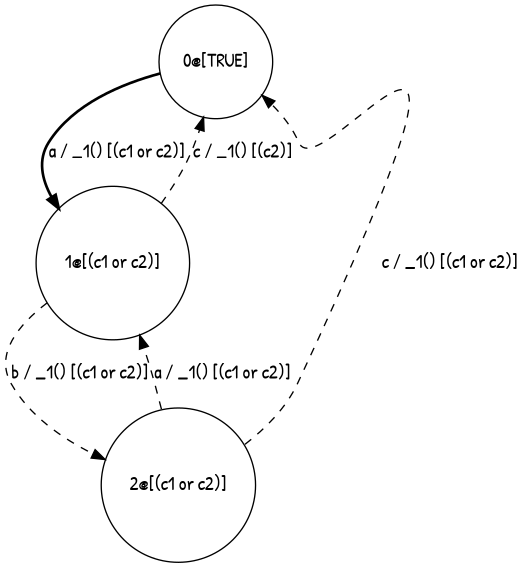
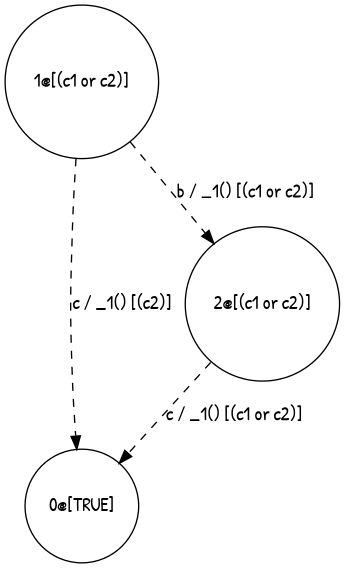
edge "0@[TRUE]" -> "1@[(c1 or c2)]": removed, label "a / _1() [(c1 or c2)]"
edge "2@[(c1 or c2)]" -> "1@[(c1 or c2)]": removed, label "a / _1() [(c1 or c2)]"
